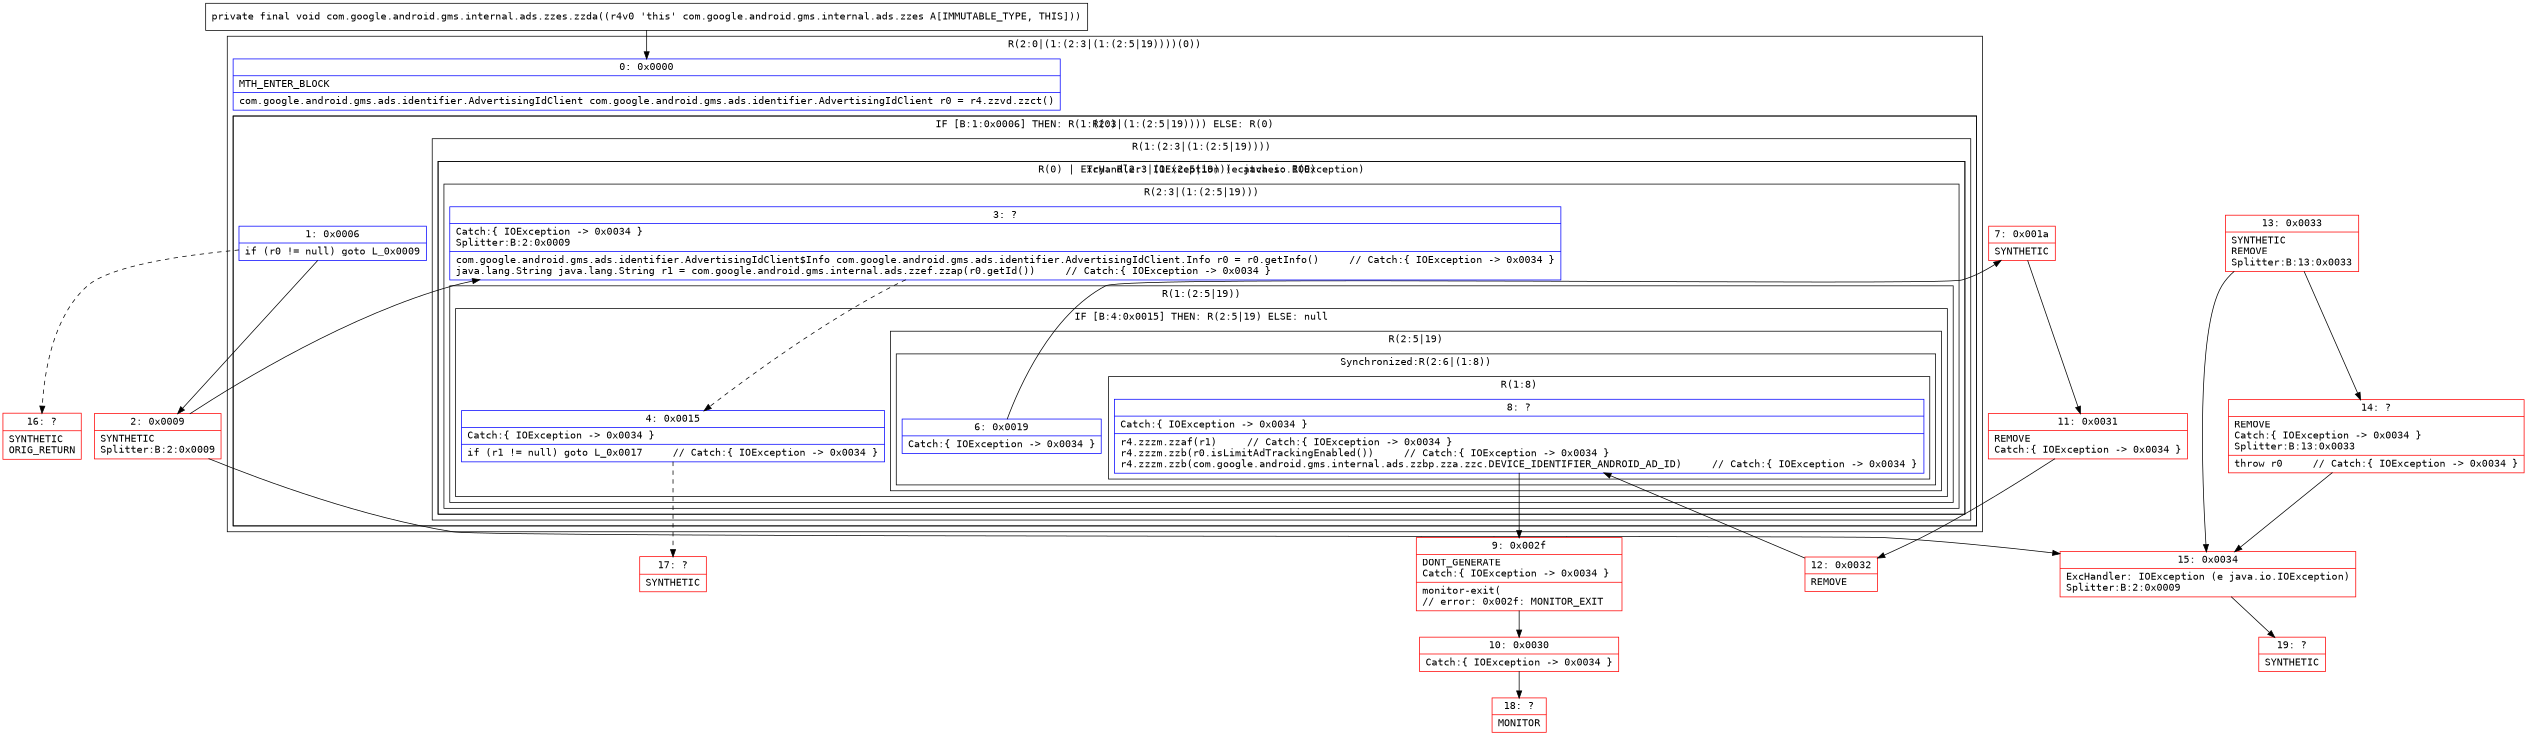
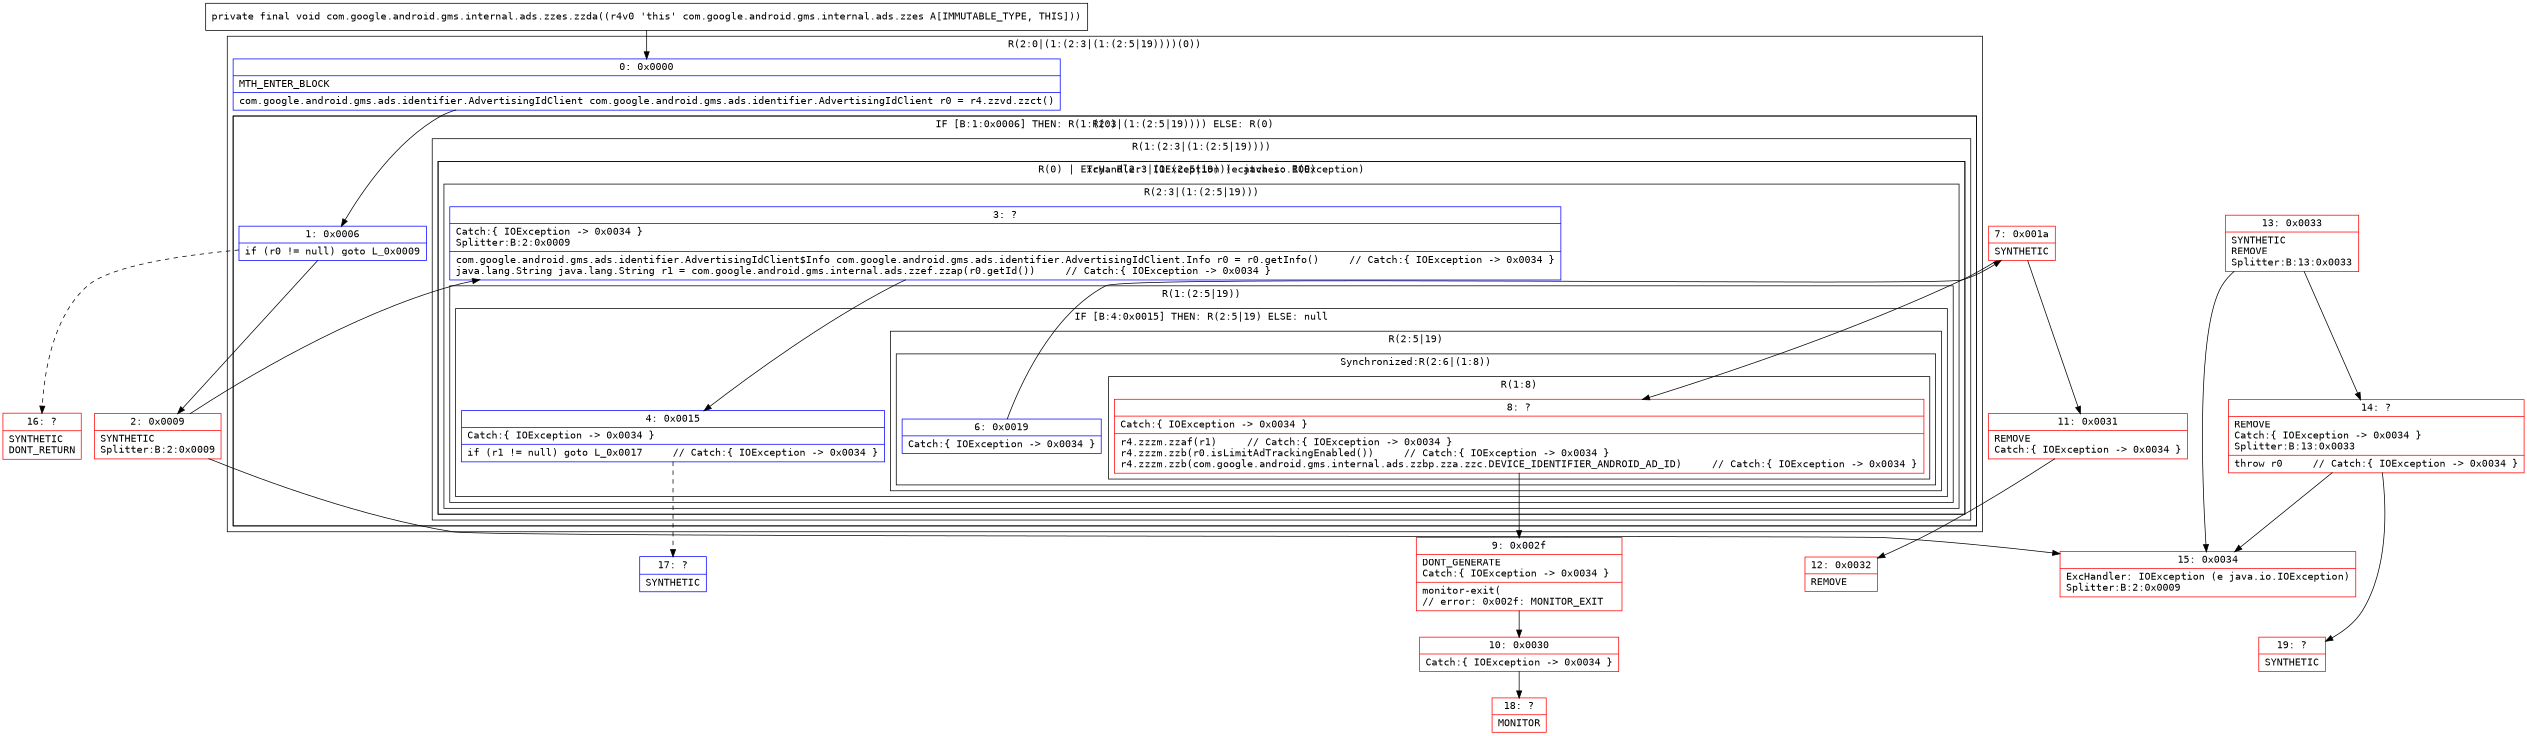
edge "0: 0x0000" -> "1: 0x0006": added
edge "3: ?" -> "4: 0x0015": style dashed -> solid
node "8: ?": color blue -> red
node "16: ?": text "ORIG_RETURN" -> "DONT_RETURN"
edge "12: 0x0032" -> "8: ?": now "7: 0x001a" -> "8: ?"
node "17: ?": color red -> blue
edge "15: 0x0034" -> "19: ?": now "14: ?" -> "19: ?"
